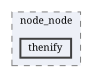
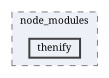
cluster "node_node": label "node_node" -> "node_modules"
